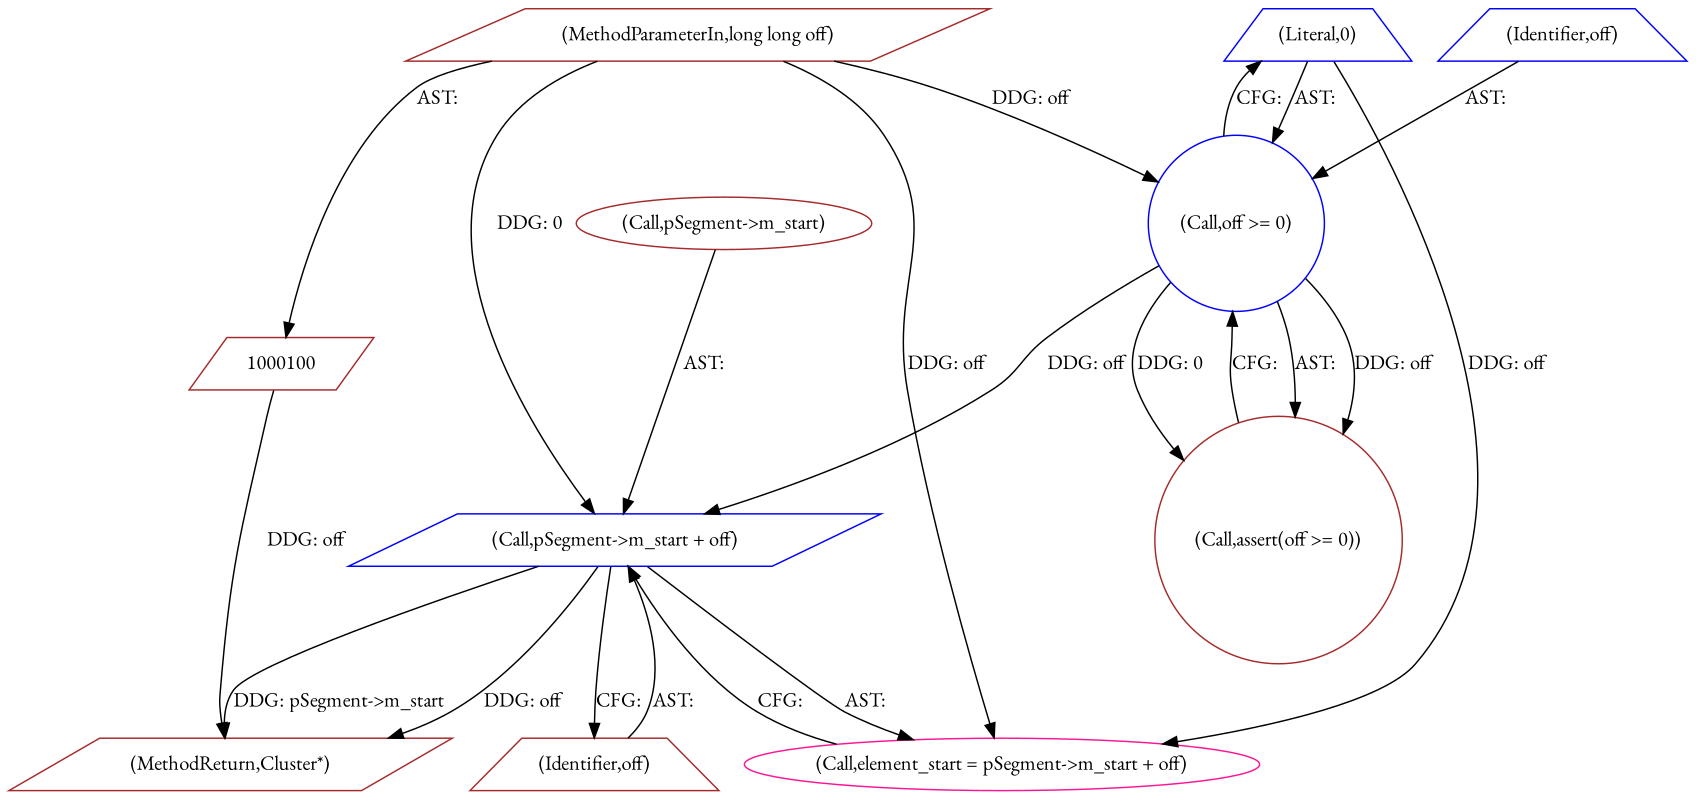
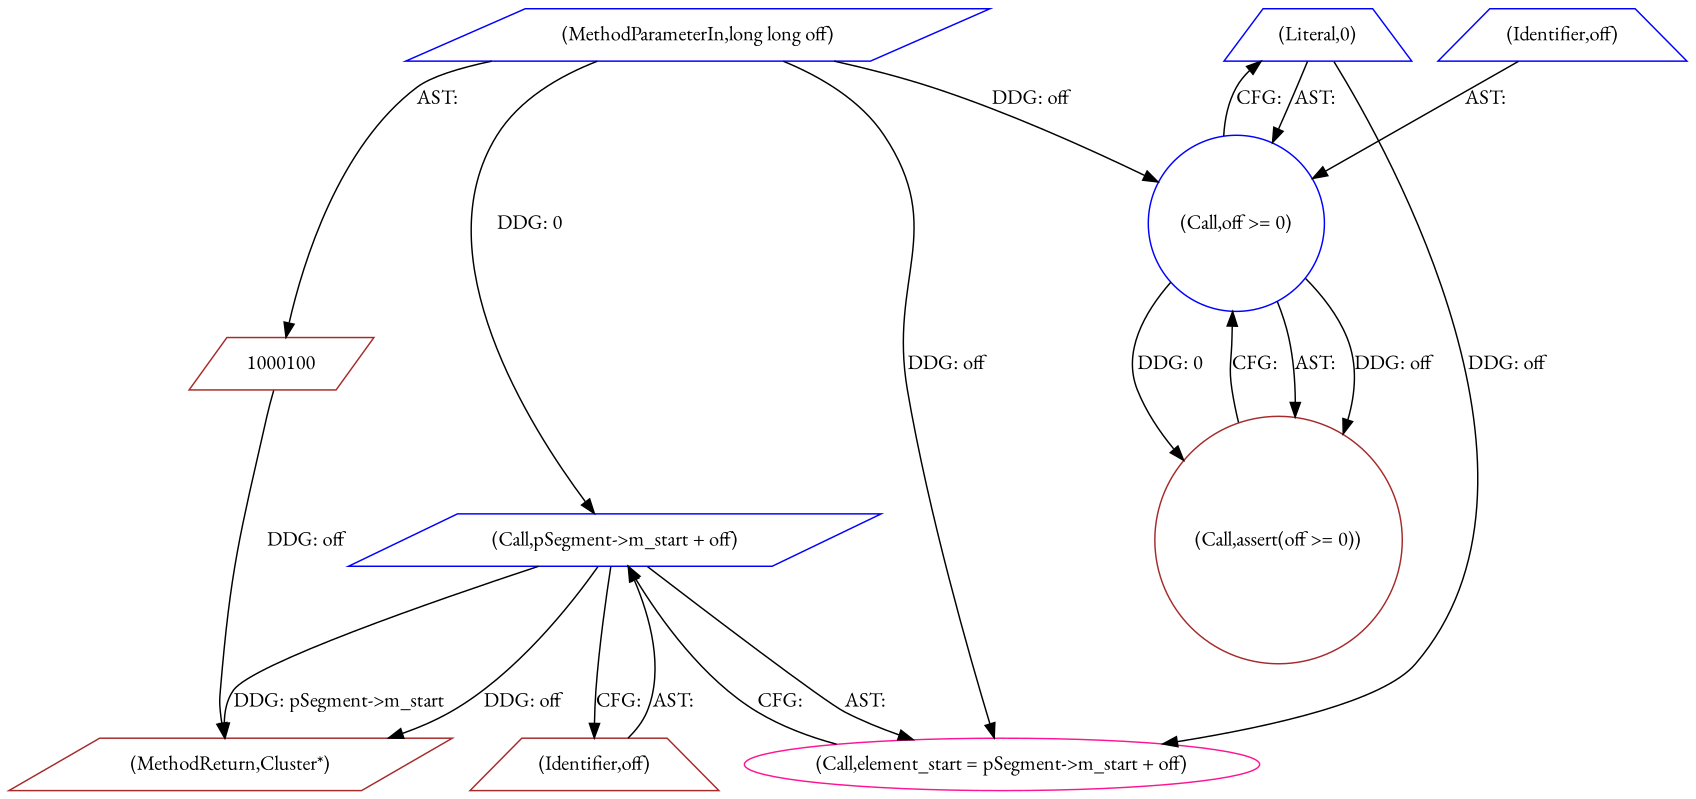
node "(MethodParameterIn,long long off)": color brown -> blue
node "(Call,pSegment->m_start)": removed
edge "(Call,off >= 0)" -> "(Call,pSegment->m_start + off)": removed, label "DDG: off"
